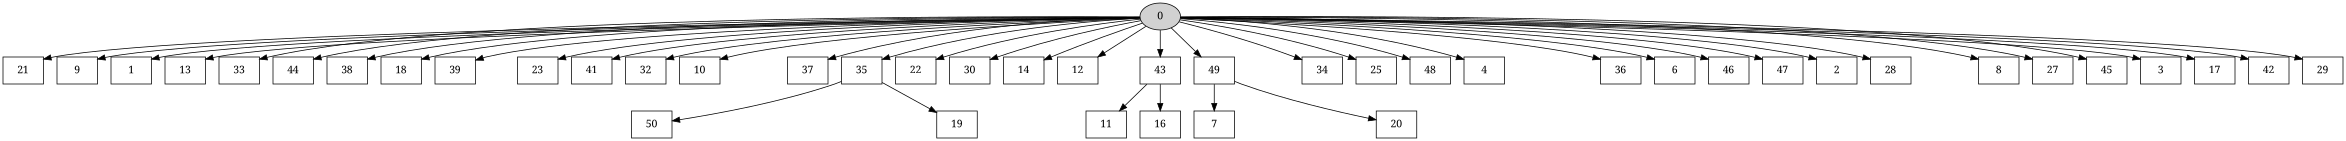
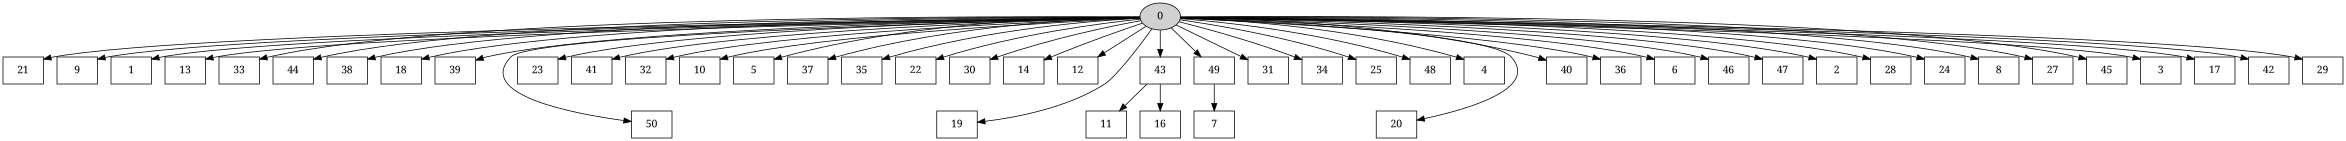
node "5": added
node "31": added
node "40": added
node "24": added
edge "35" -> "19": now "0" -> "19"
edge "49" -> "20": now "0" -> "20"
edge "35" -> "50": now "0" -> "50"
